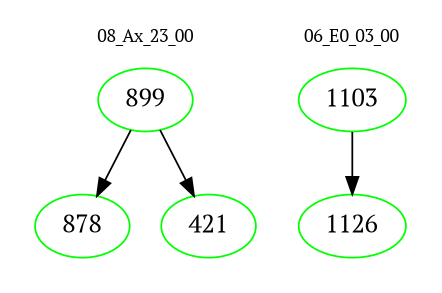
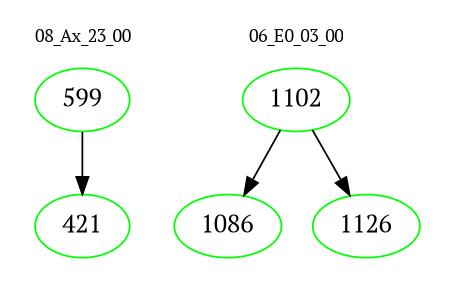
node "899": label "899" -> "599"
node "1103": label "1103" -> "1102"
node "878": removed
node "1086": added
